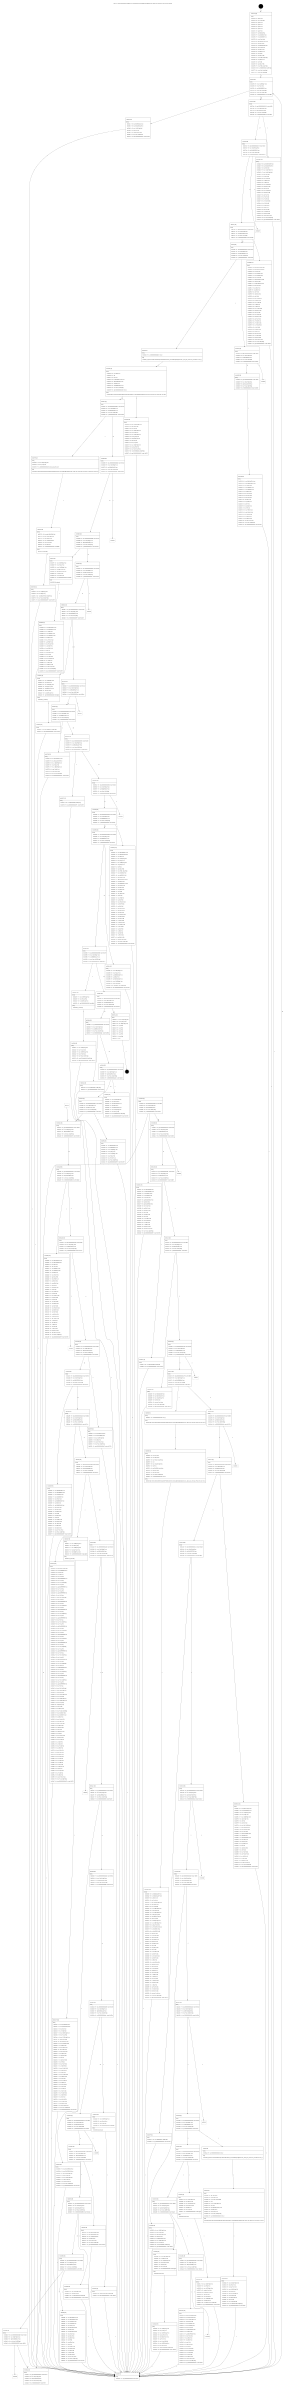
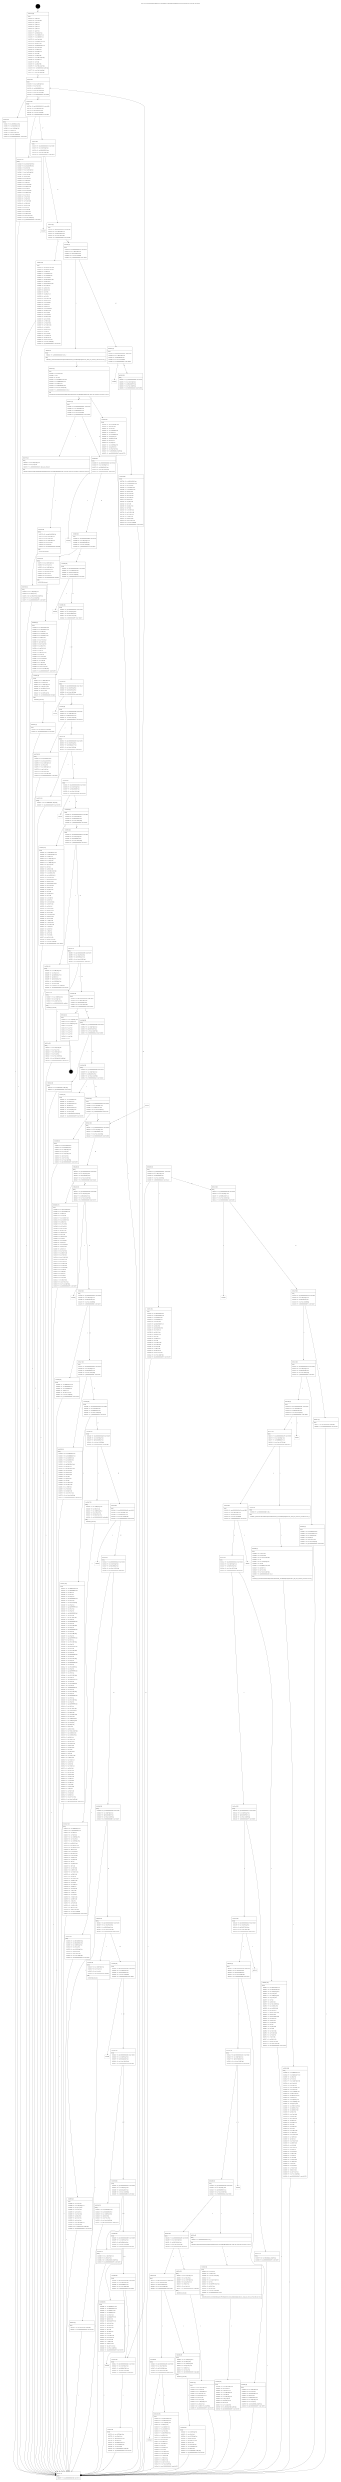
node "0x402886 [42]": added
node "0x40270f [42]": added
